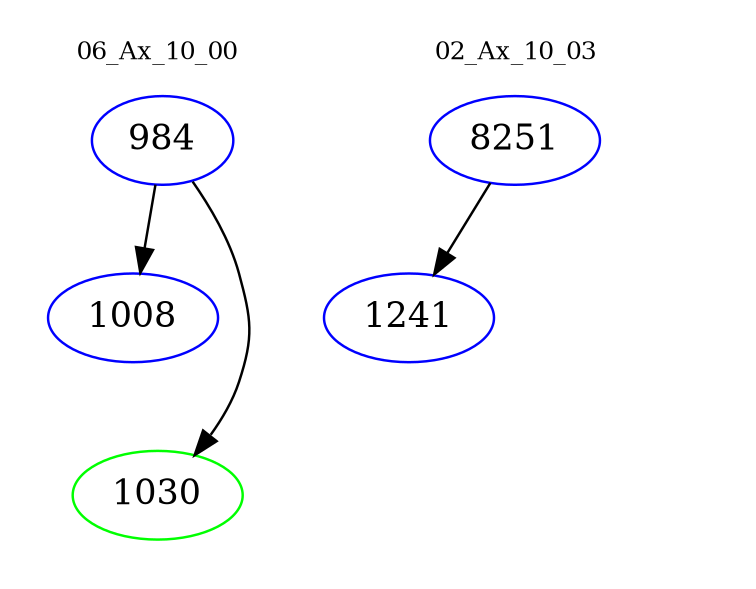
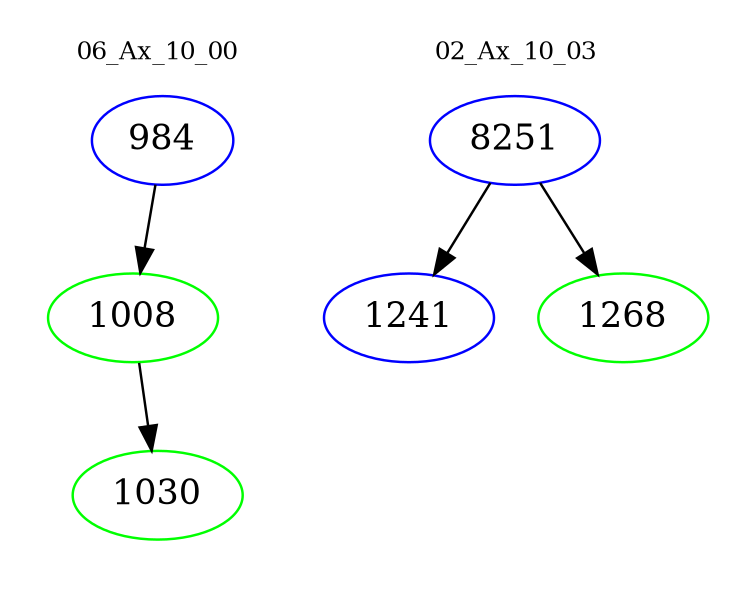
edge "984" -> "1030": now "1008" -> "1030"
node "1008": color blue -> green
node "1268": added
